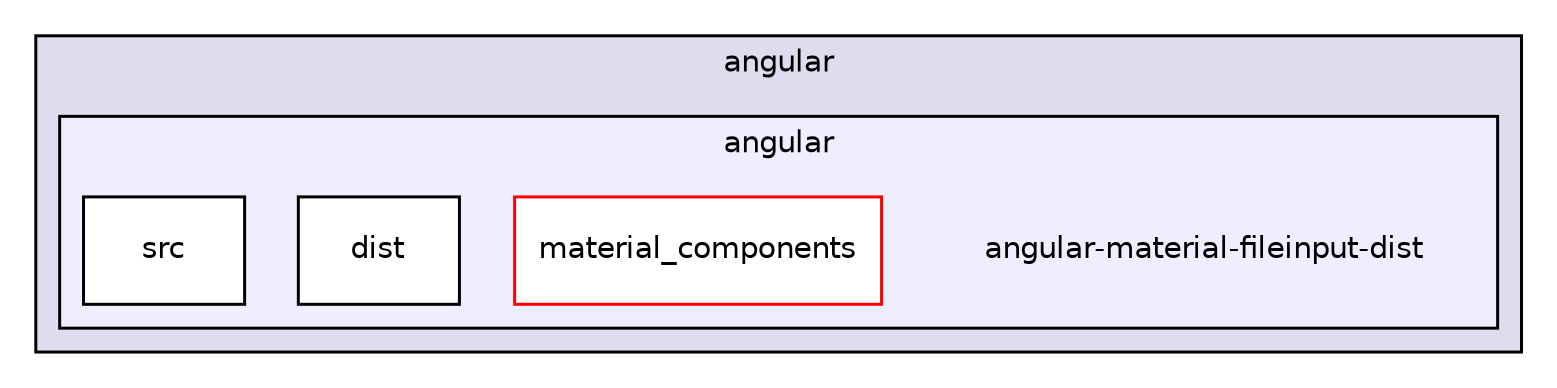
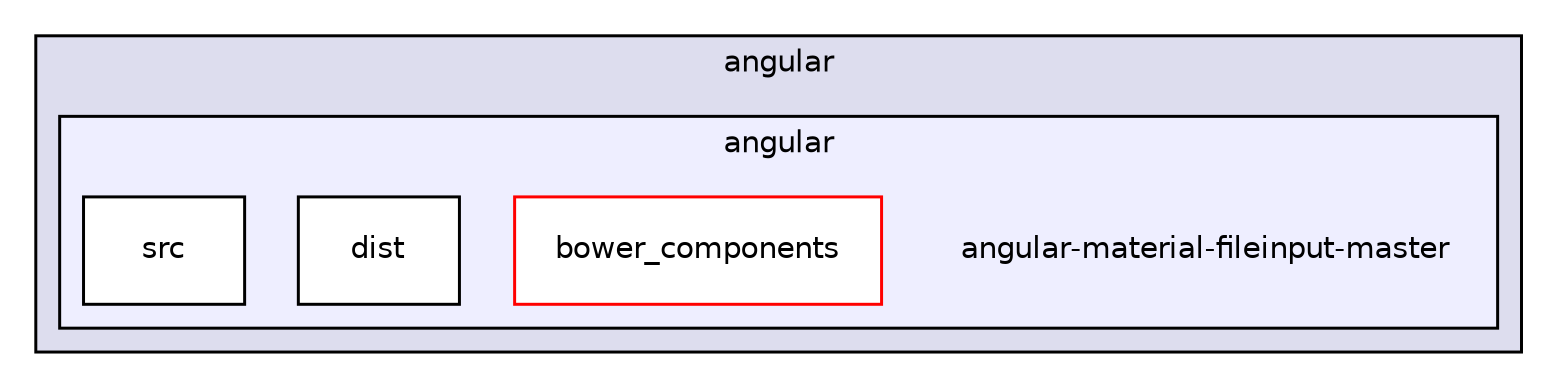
node "material_components": label "material_components" -> "bower_components"
node "angular-material-fileinput-dist": label "angular-material-fileinput-dist" -> "angular-material-fileinput-master"
